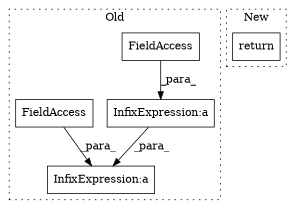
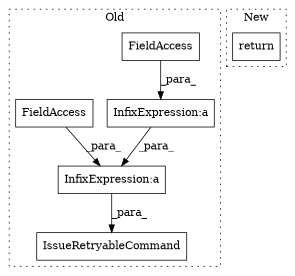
node "IssueRetryableCommand": added
